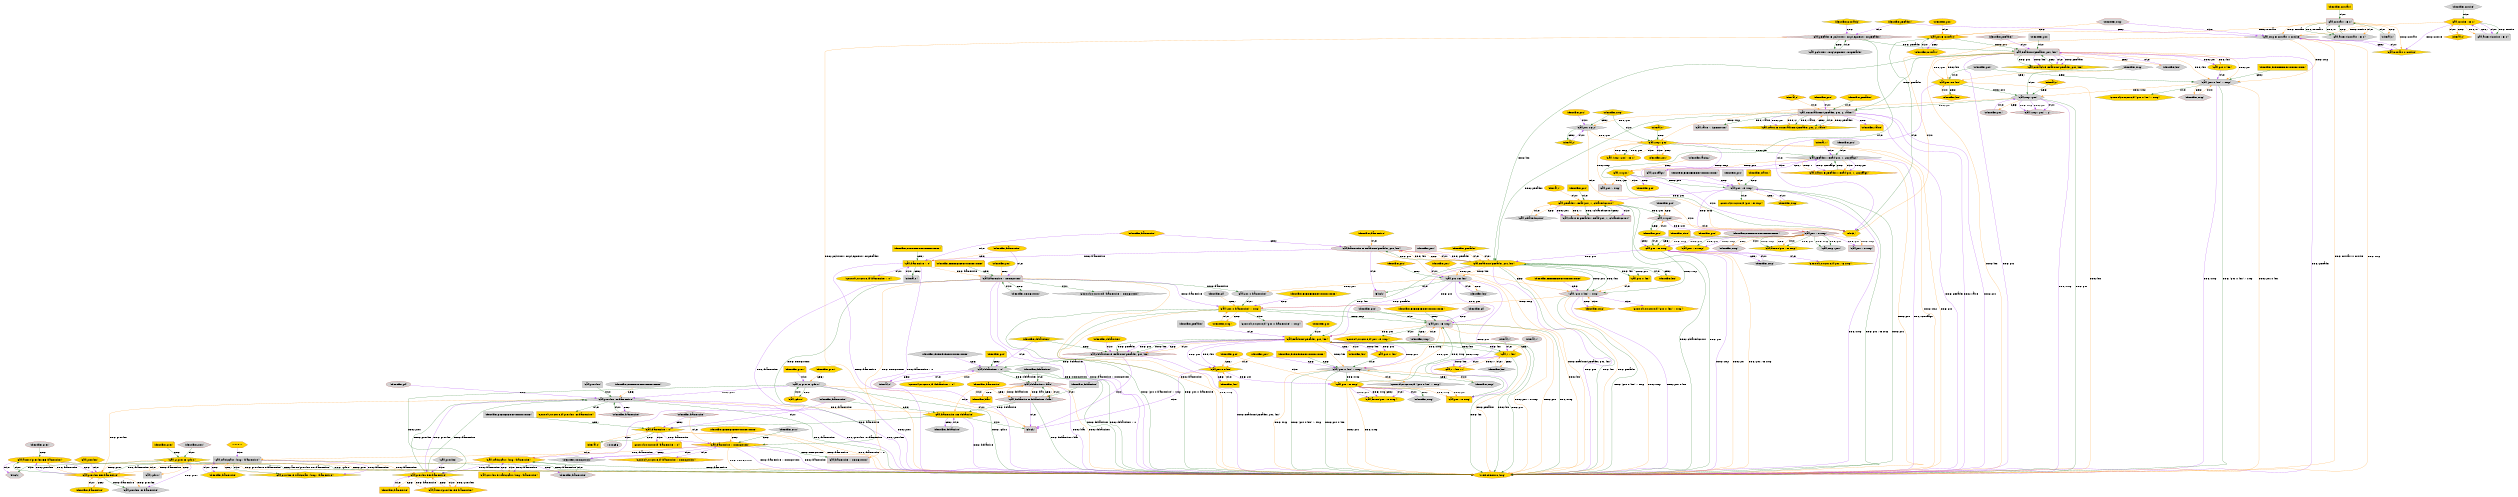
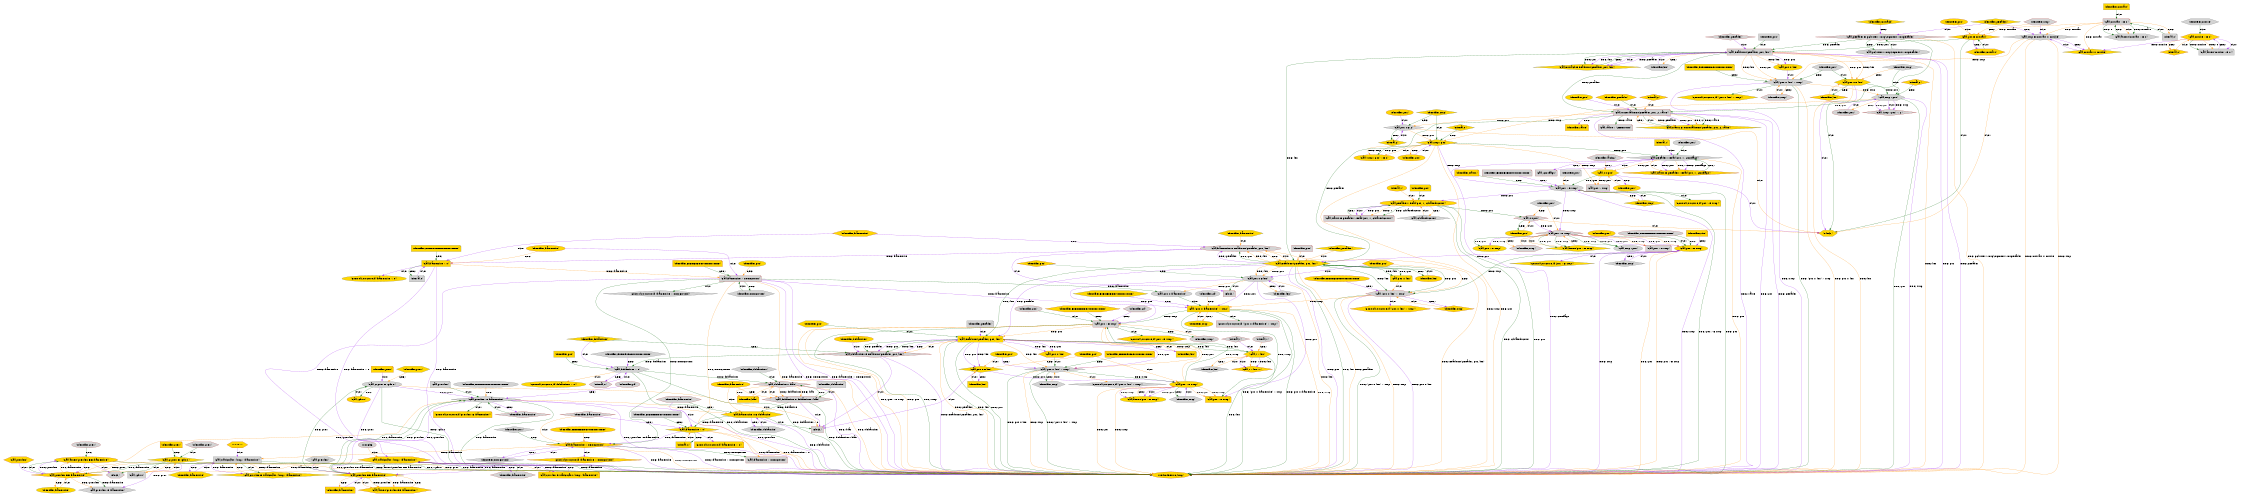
node "(Identifier,m_static)": label "(Identifier,m_static)" -> "(Identifier,m_track)"
edge "(Call,m_size >= 0)" -> "(Call,stop = m_start + m_size)": removed, label "DDG: m_size"
